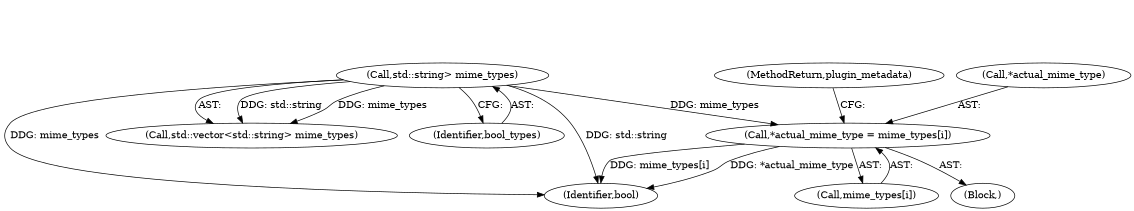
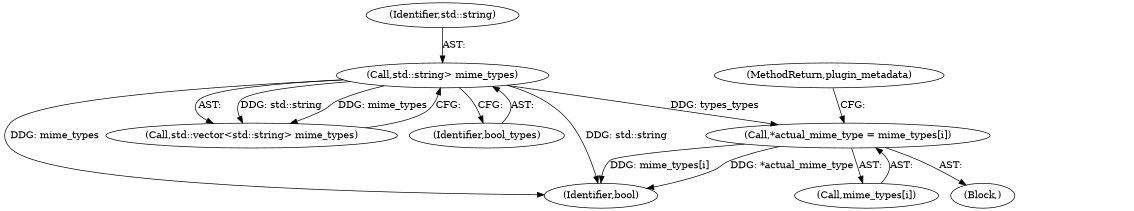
node "(Identifier,std::string)": added
node "(Call,*actual_mime_type)": removed
edge "(Call,std::string> mime_types)" -> "(Call,*actual_mime_type = mime_types[i])": label "DDG: mime_types" -> "DDG: types_types"
edge "(Call,std::vector<std::string> mime_types)" -> "(Call,std::string> mime_types)": added, label "CFG:"
